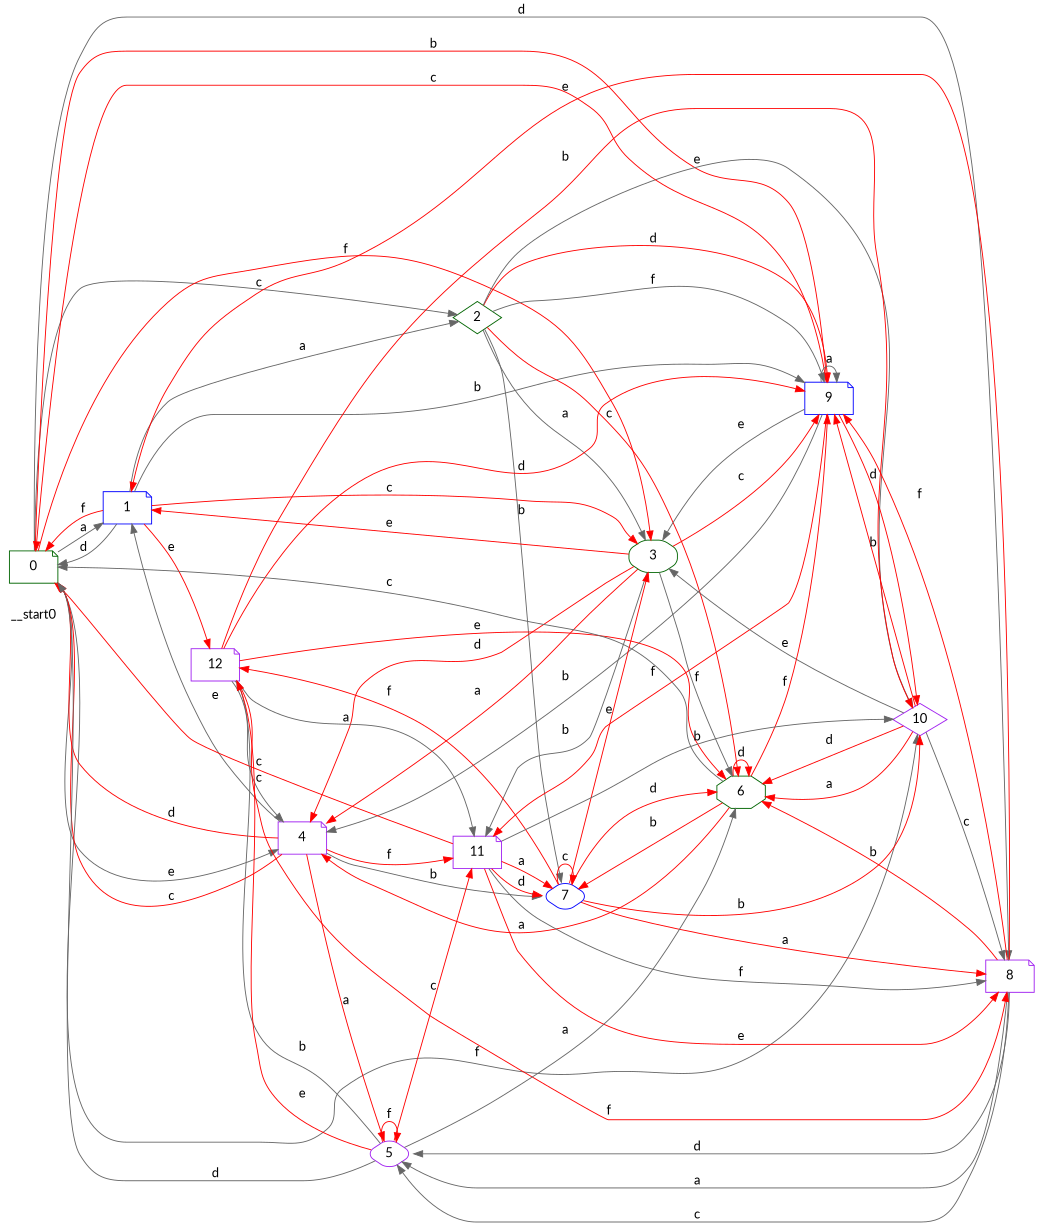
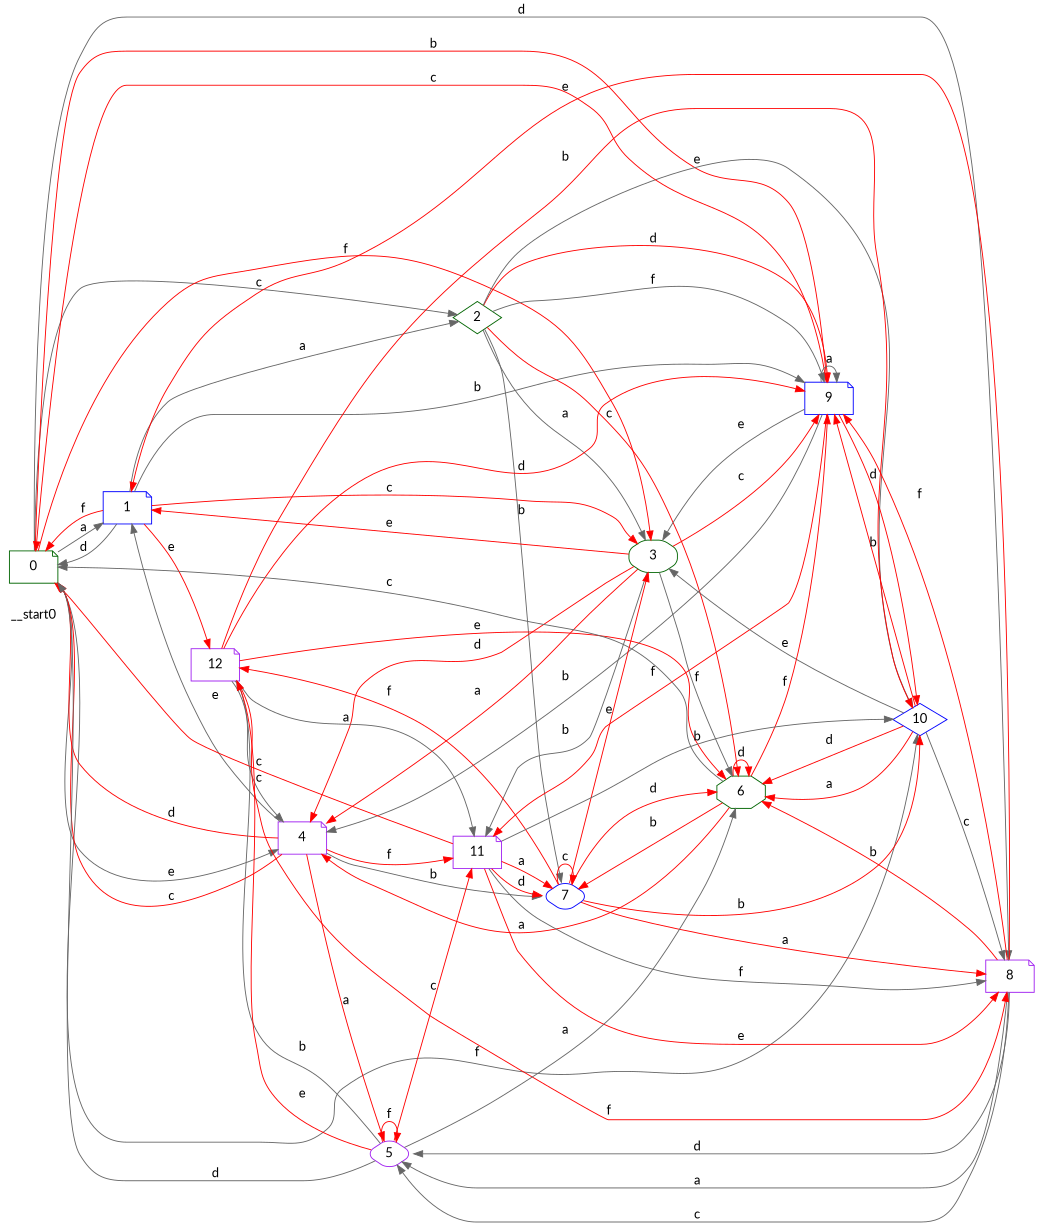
node "10": color purple -> blue
